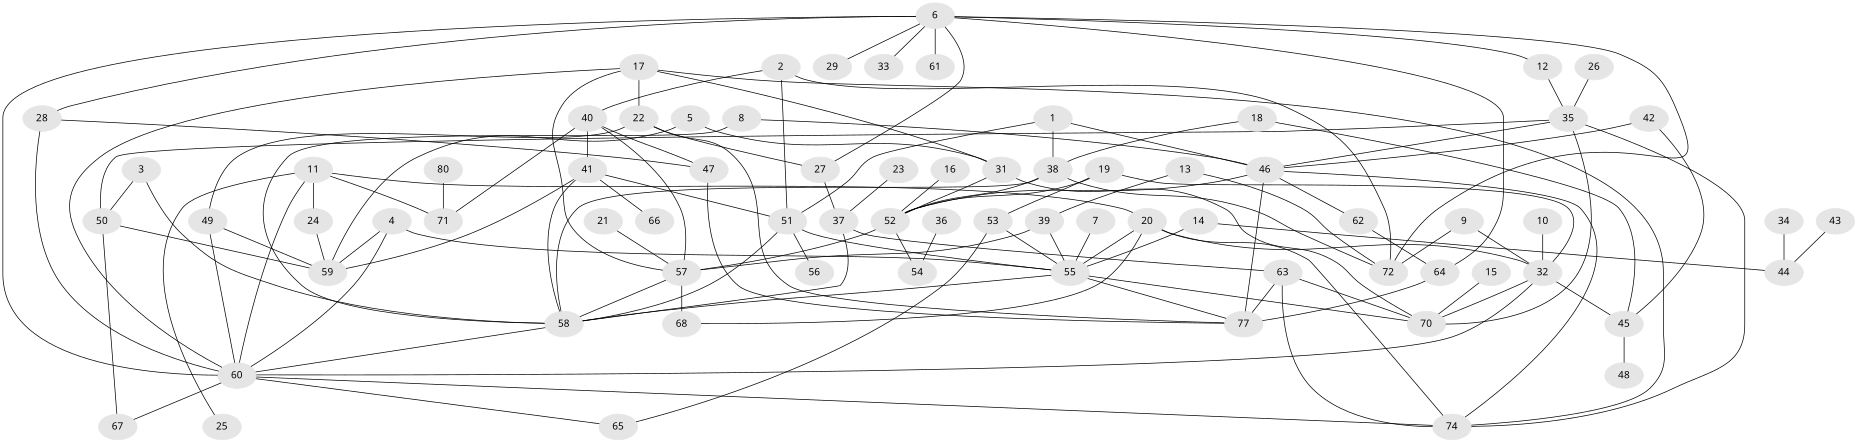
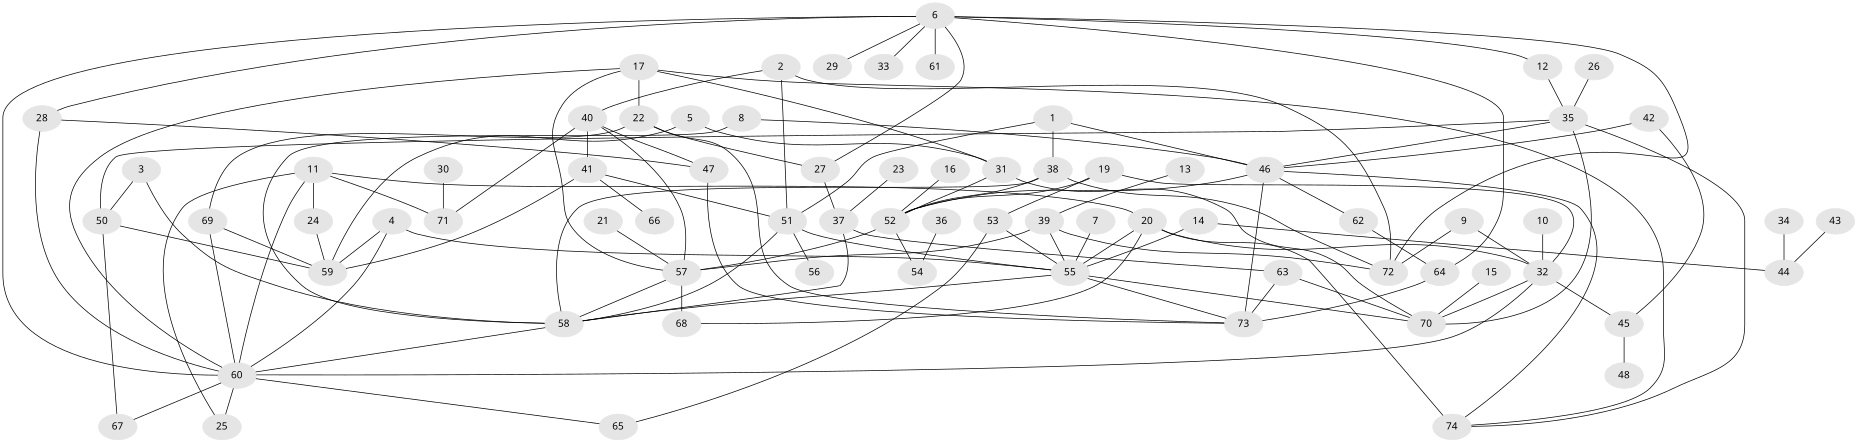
node "18": removed
node "80": label "80" -> "30"
edge "13" -- "72": now "39" -- "72"
node "49": label "49" -> "69"
edge "41" -- "58": removed
node "77": label "77" -> "73"
edge "63" -- "74": removed
edge "60" -- "74": now "60" -- "25"
